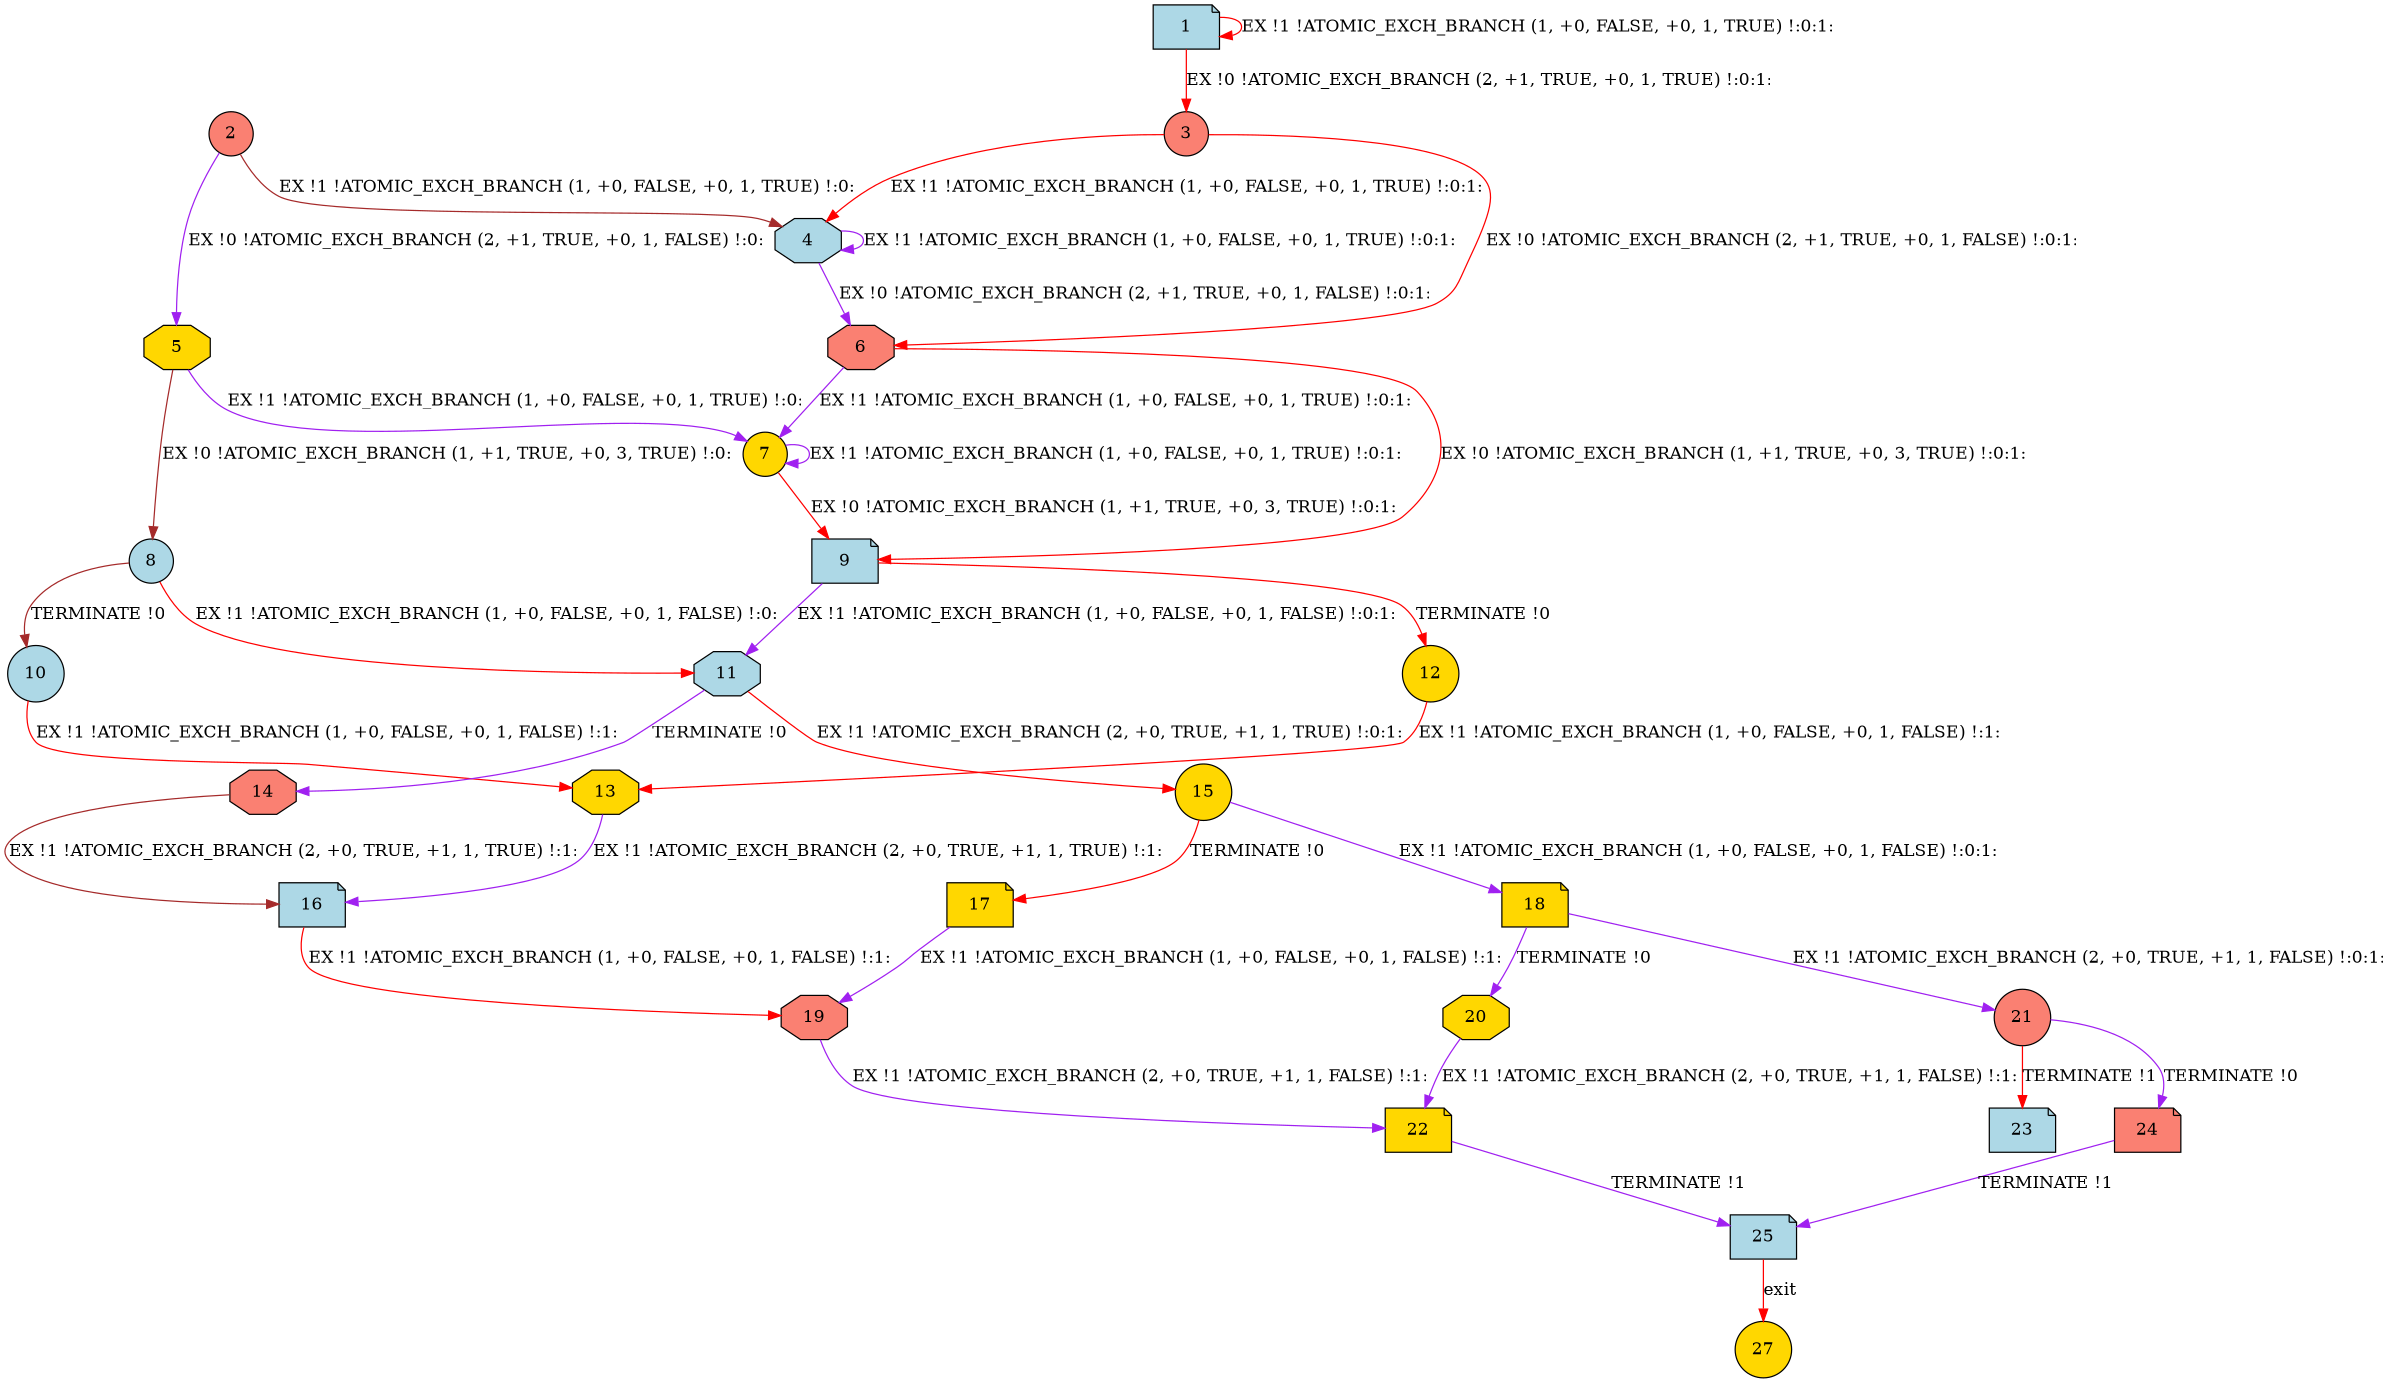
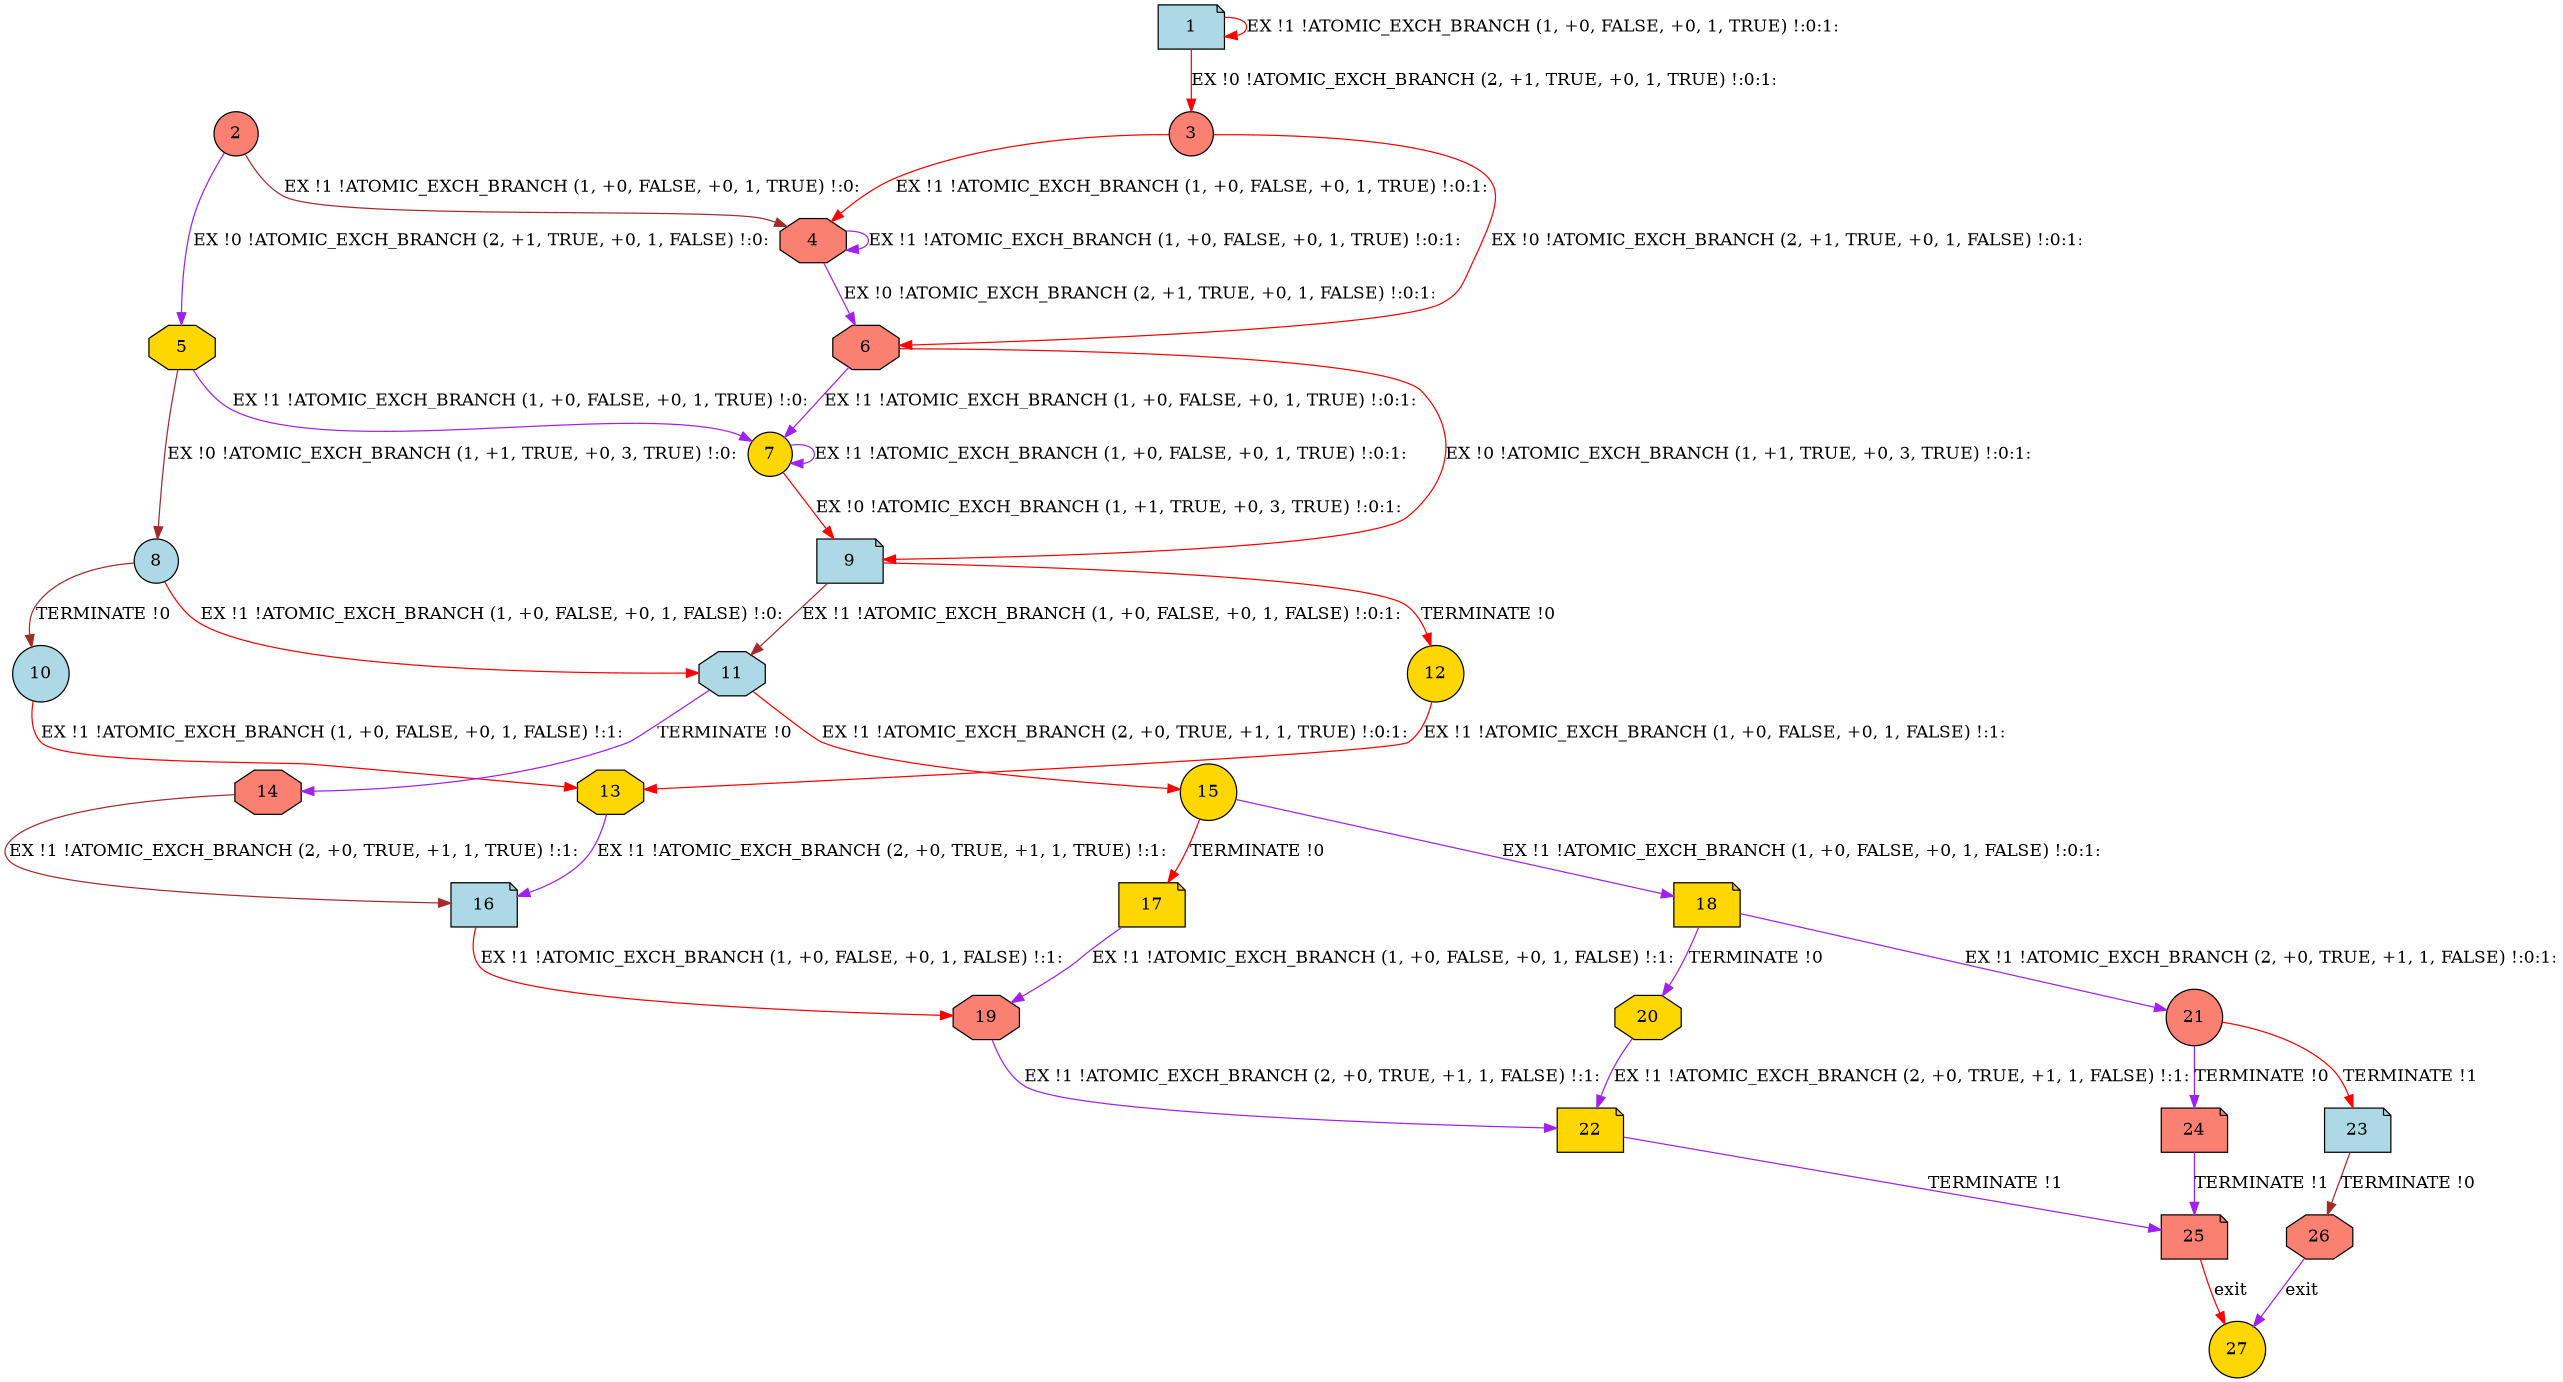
node "4": fillcolor lightblue -> salmon
edge "9" -> "11": color purple -> brown
node "25": fillcolor lightblue -> salmon
node "26": added
